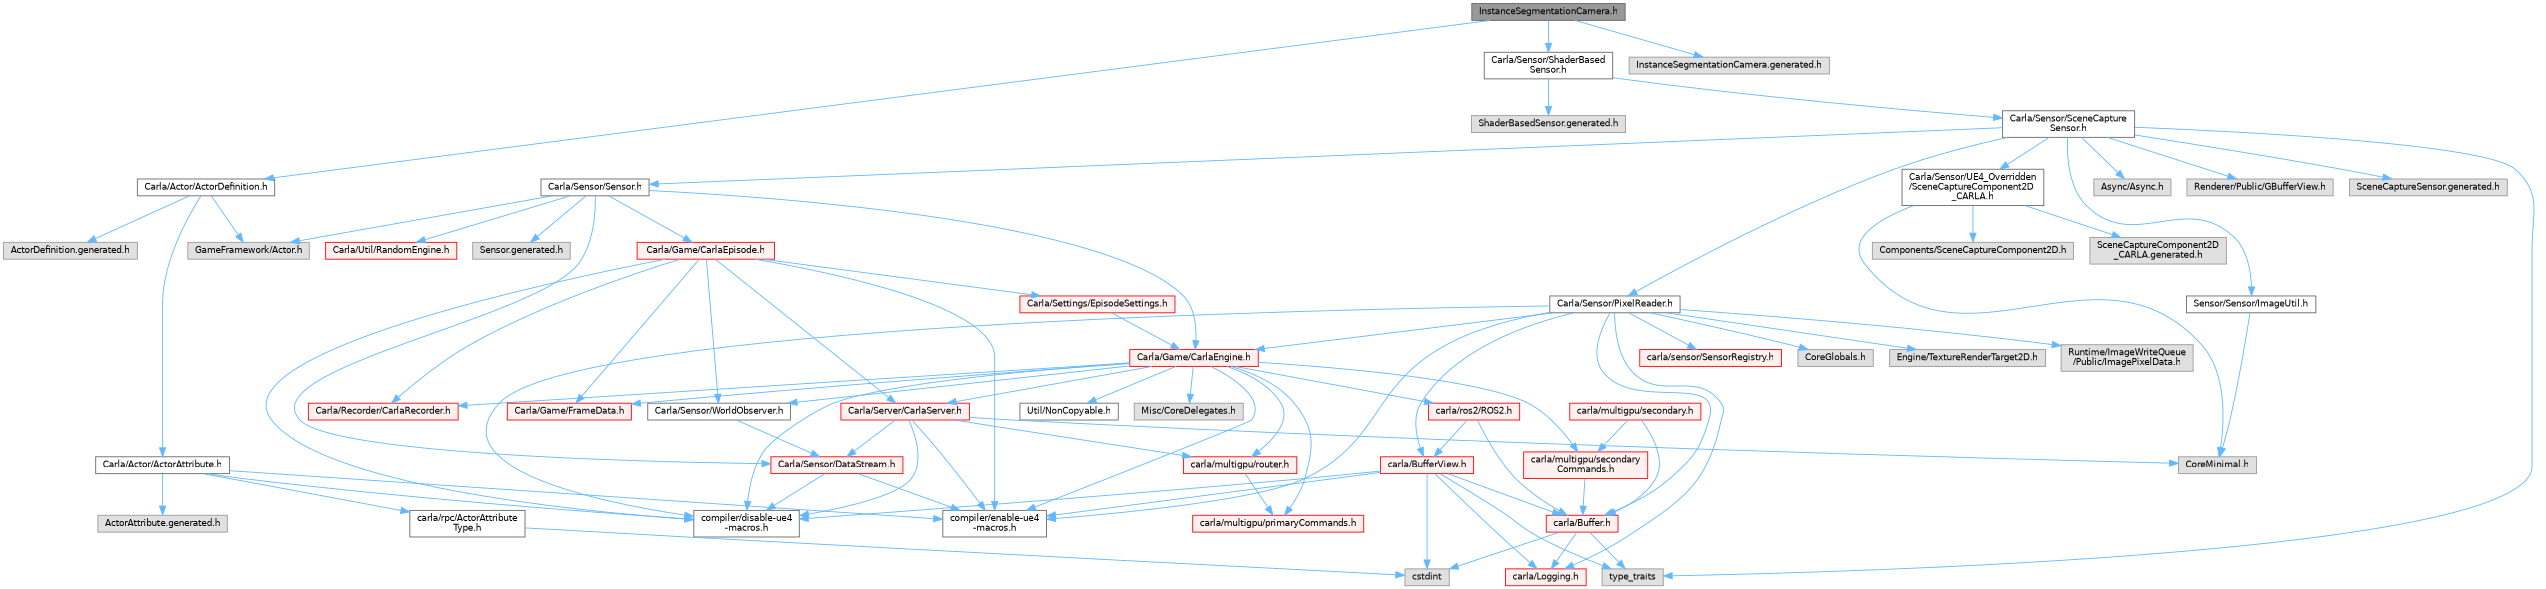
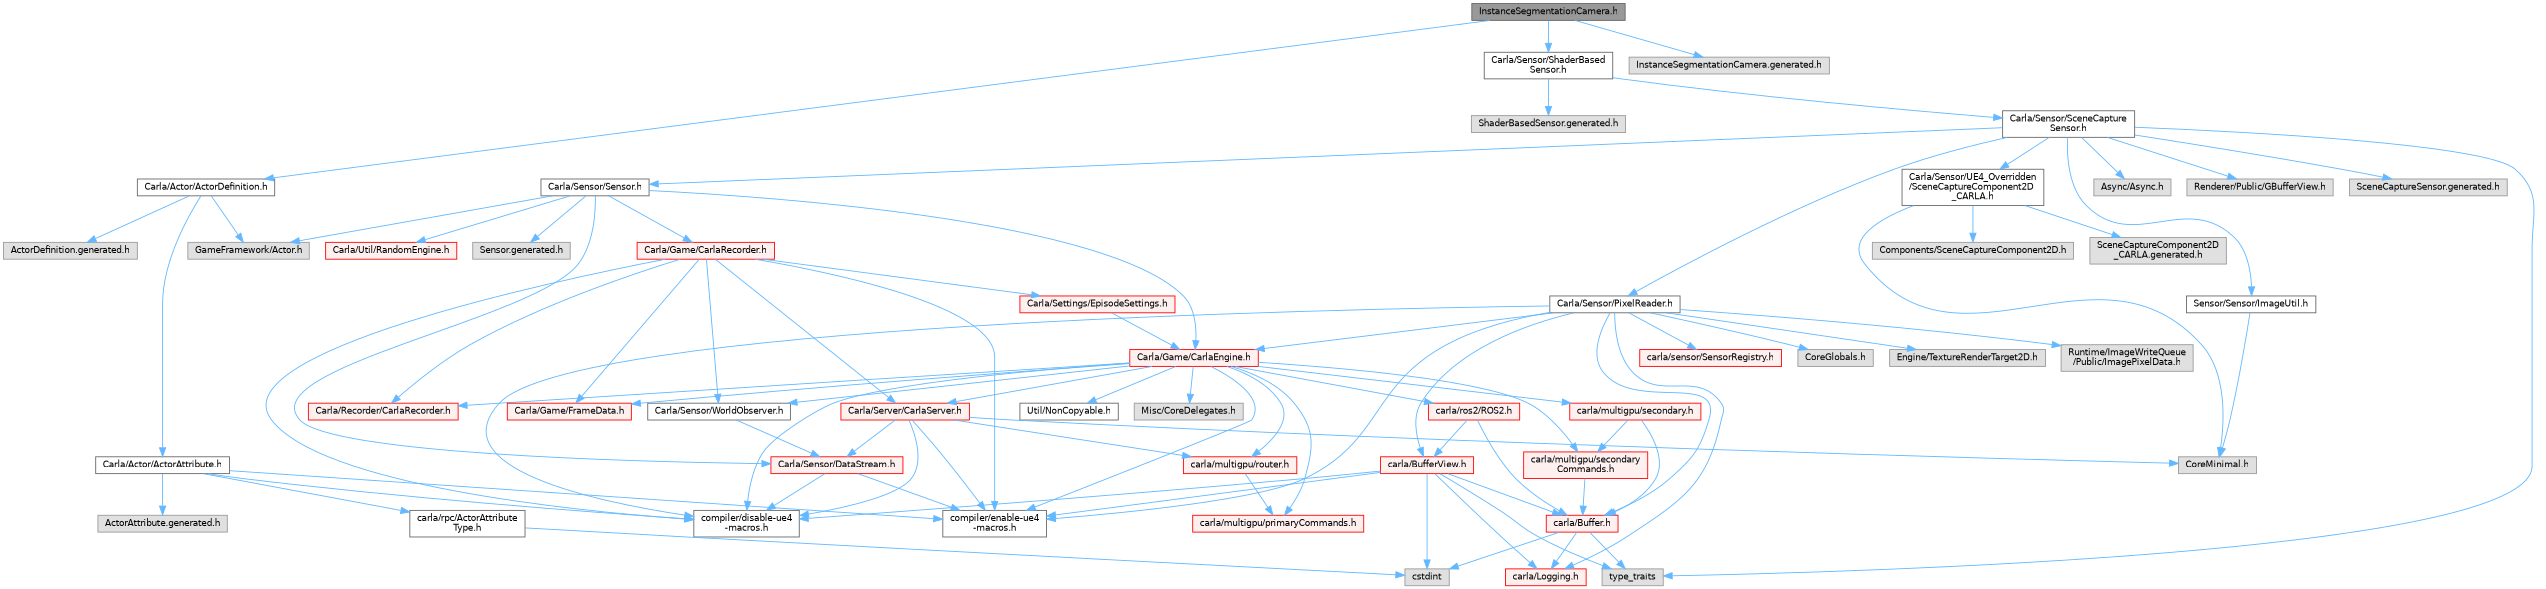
node "Carla/Game/CarlaEpisode.h": label "Carla/Game/CarlaEpisode.h" -> "Carla/Game/CarlaRecorder.h"
edge "Carla/Game/CarlaEngine.h" -> "carla/multigpu/secondary.h": added
